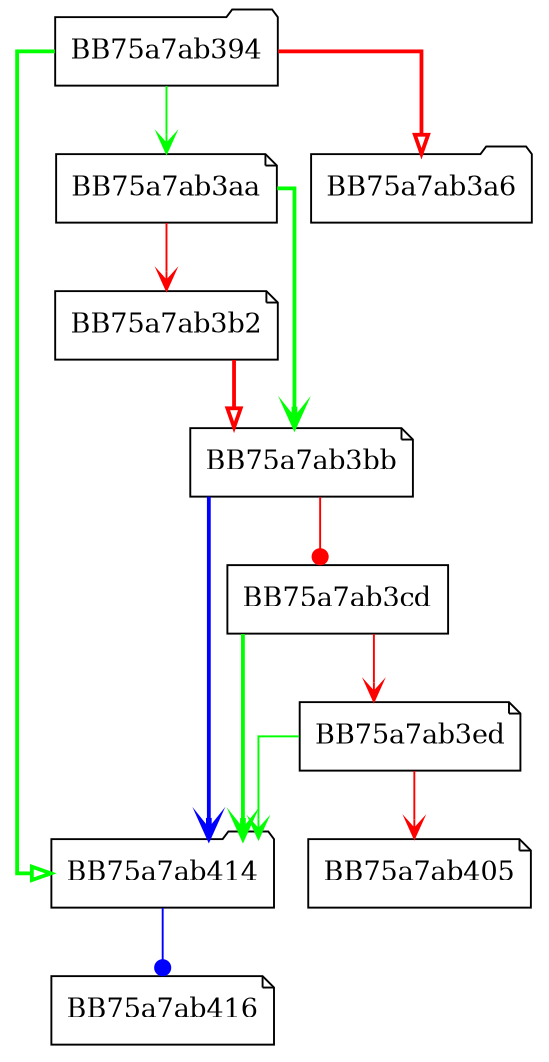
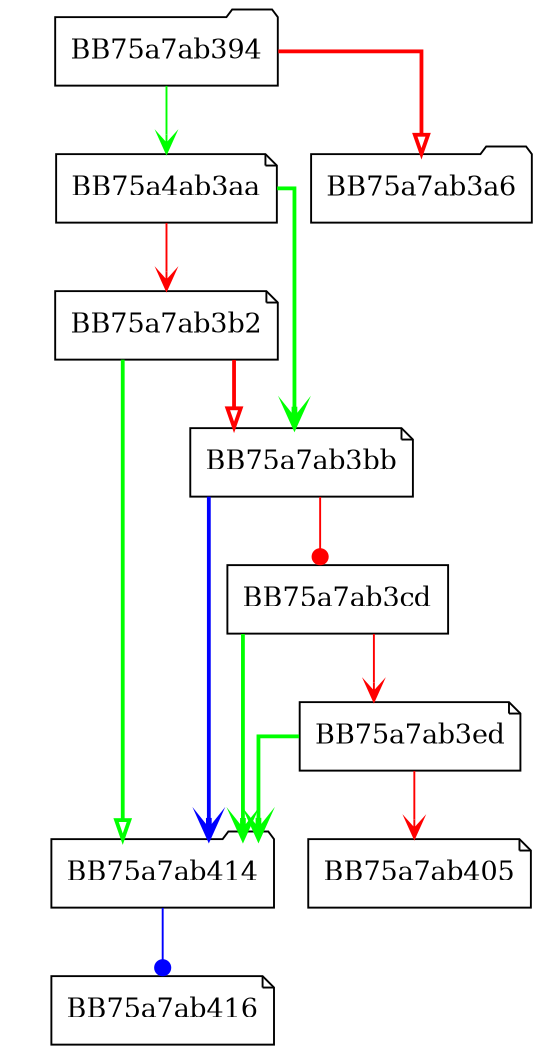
node "BB75a7ab3aa": label "BB75a7ab3aa" -> "BB75a4ab3aa"
edge "BB75a7ab394" -> "BB75a7ab414": now "BB75a7ab3b2" -> "BB75a7ab414"
edge "BB75a7ab3ed" -> "BB75a7ab414": style solid -> bold
